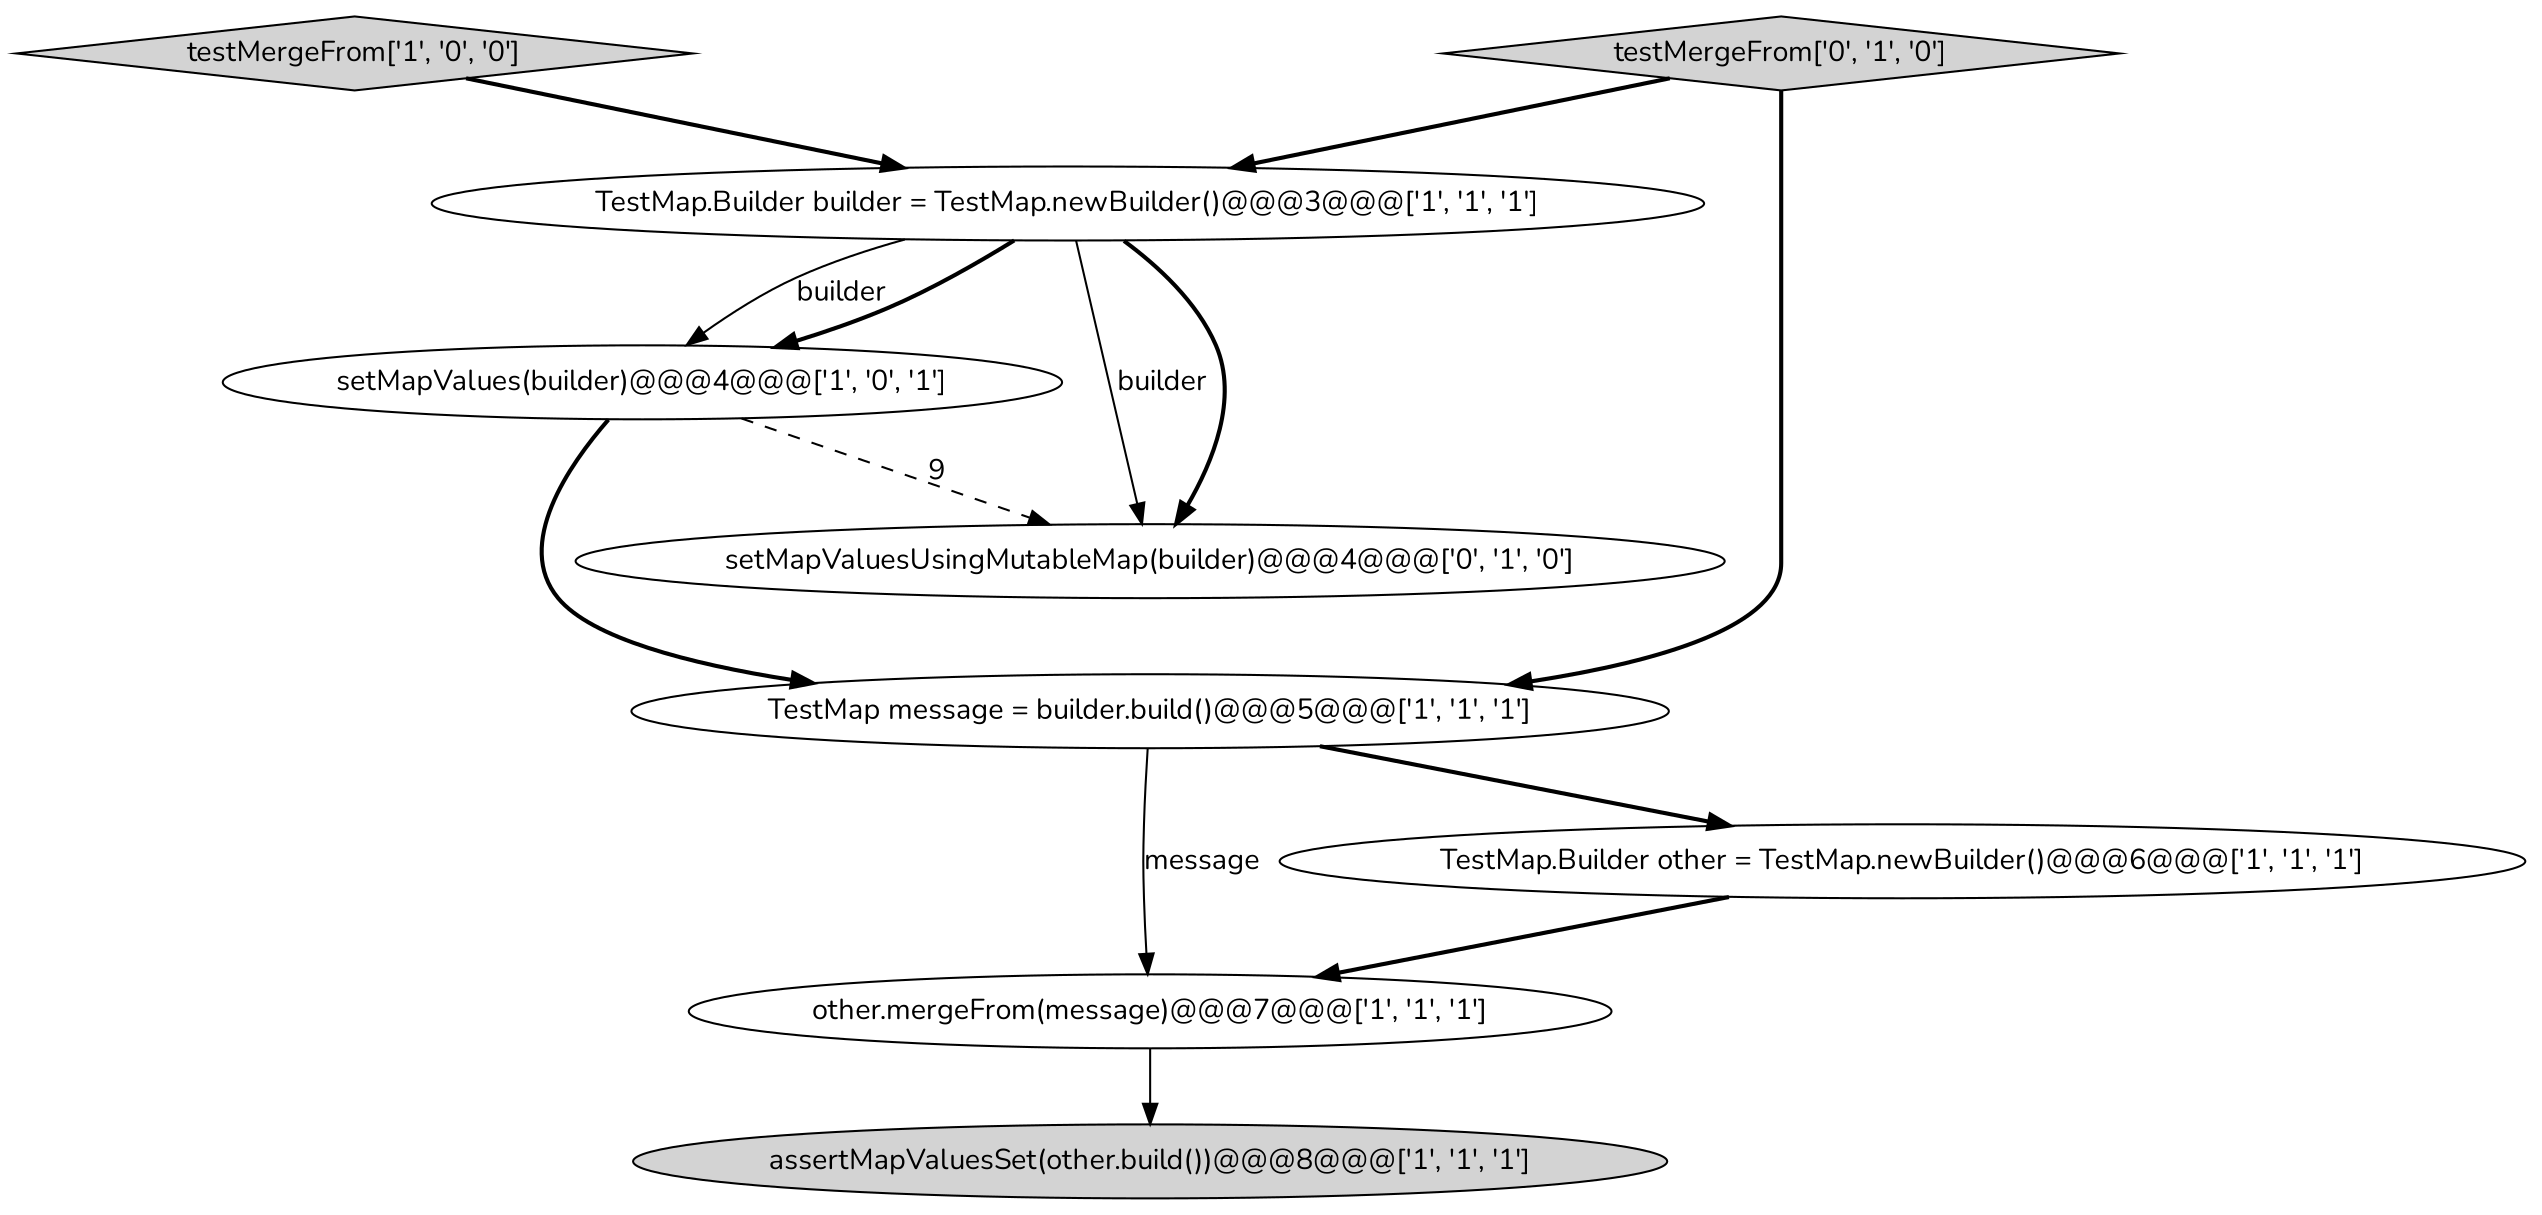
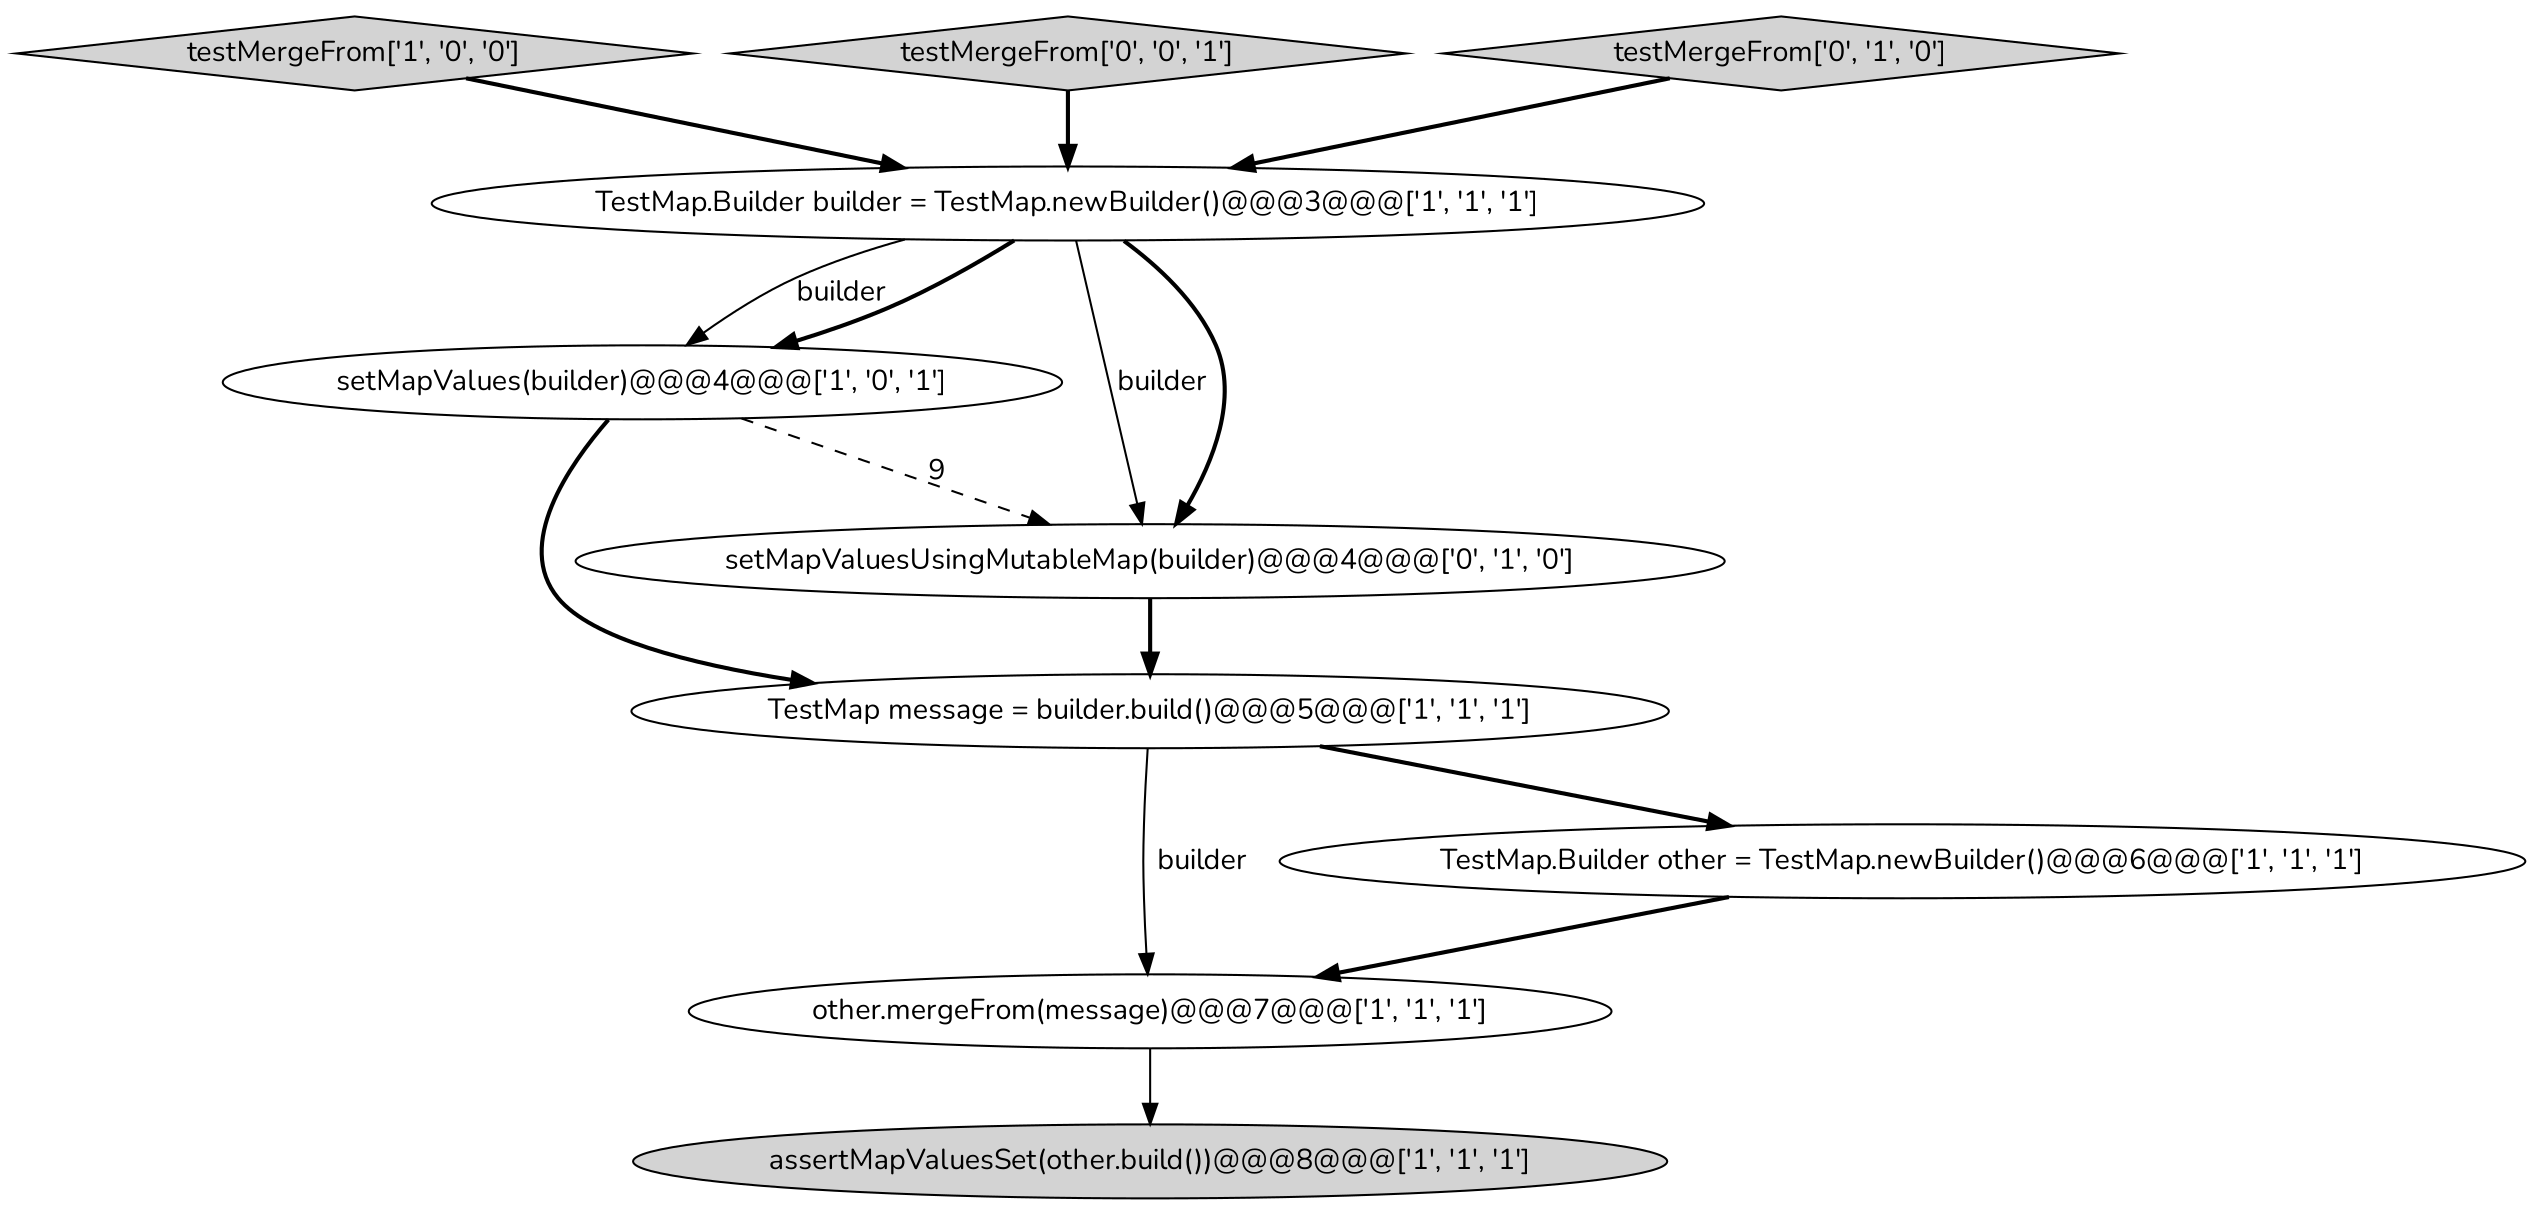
node "testMergeFrom['0', '0', '1']": added
edge "testMergeFrom['0', '1', '0']" -> "TestMap message = builder.build()@@@5@@@['1', '1', '1']": now "setMapValuesUsingMutableMap(builder)@@@4@@@['0', '1', '0']" -> "TestMap message = builder.build()@@@5@@@['1', '1', '1']"
edge "TestMap message = builder.build()@@@5@@@['1', '1', '1']" -> "other.mergeFrom(message)@@@7@@@['1', '1', '1']": label "message" -> "builder"
